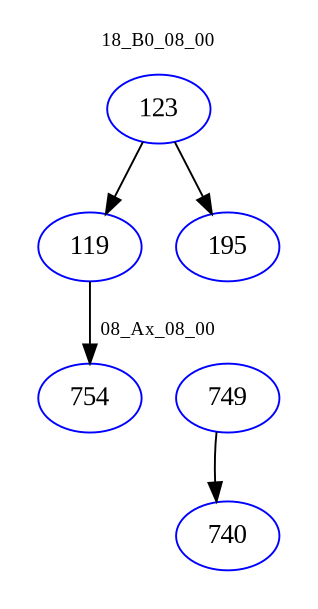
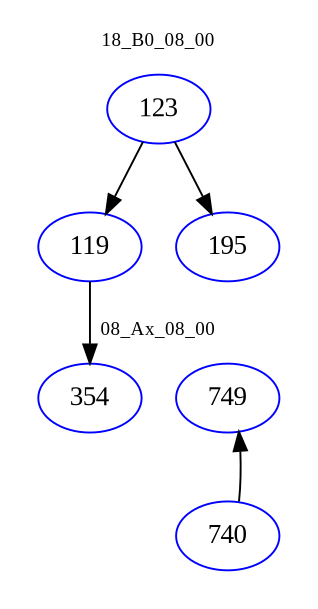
node "754": label "754" -> "354"
edge "749" -> "740": reversed
